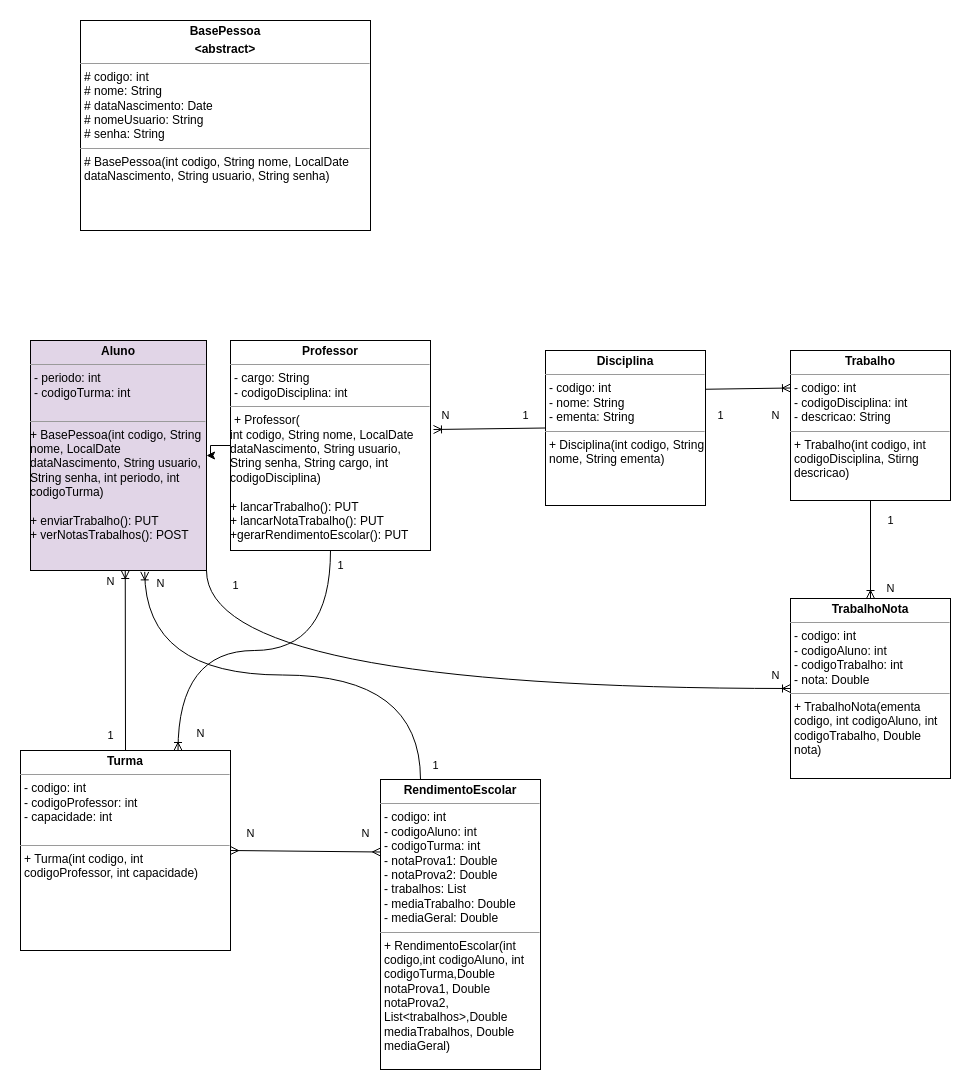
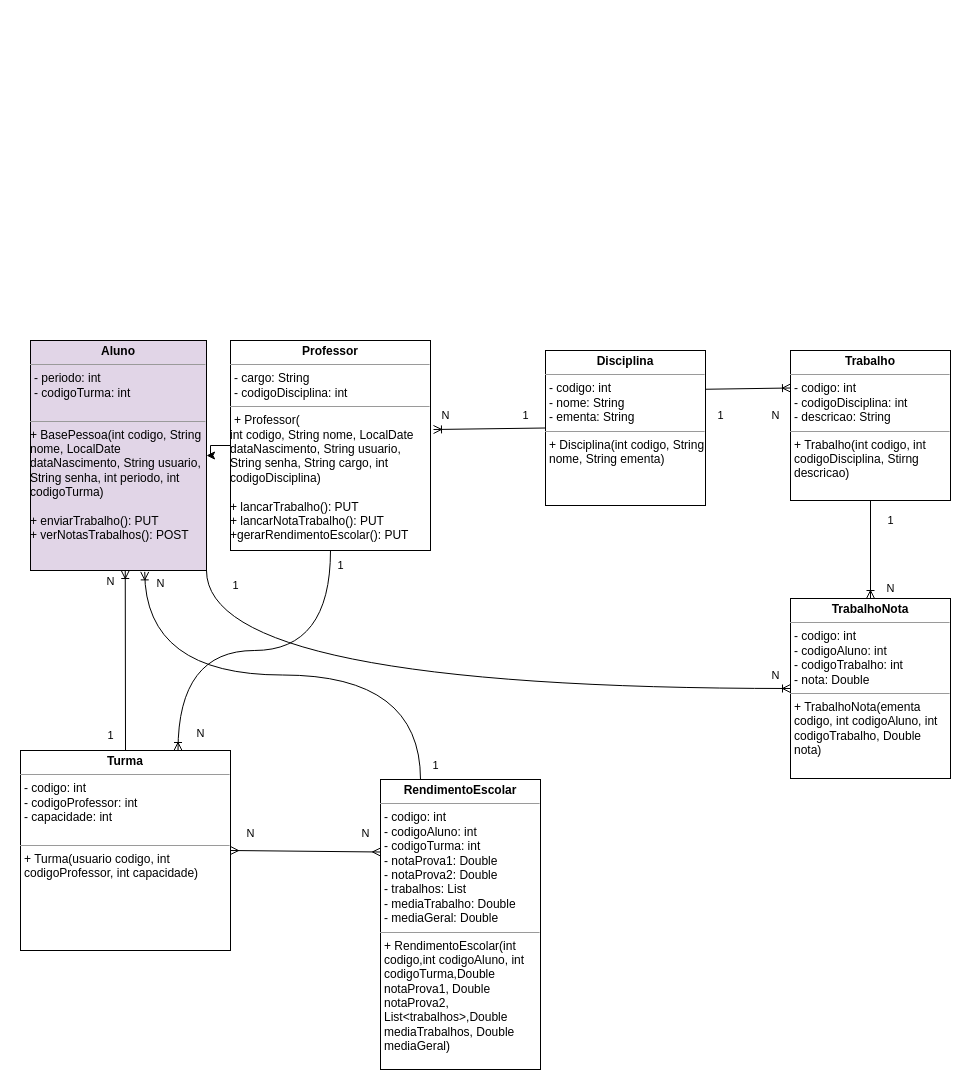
node "BasePessoa <abstract> # codigo: int # nome: String # dataNascimento: Date # nomeUsuario: String # senha: String # BasePessoa(int codigo, String nome, LocalDate dataNascimento, String usuario, String senha)": removed
node "Turma - codigo: int - codigoProfessor: int - capacidade: int + Turma(int codigo, int codigoProfessor, int capacidade)": label "Turma - codigo: int - codigoProfessor: int - capacidade: int + Turma(int codigo, int codigoProfessor, int capacidade)" -> "Turma - codigo: int - codigoProfessor: int - capacidade: int + Turma(usuario codigo, int codigoProfessor, int capacidade)"
